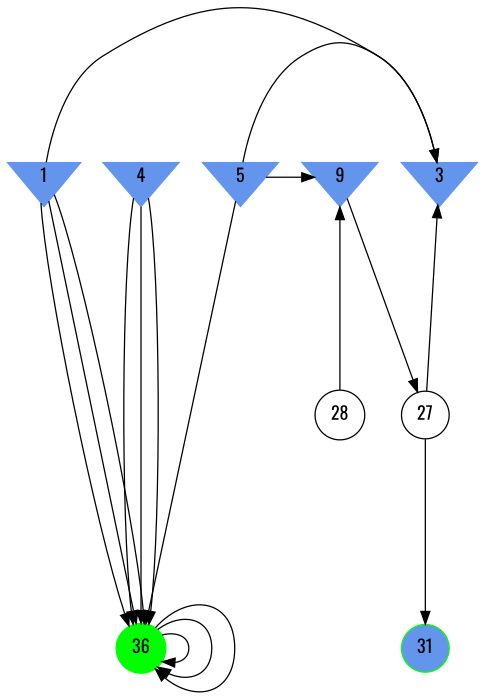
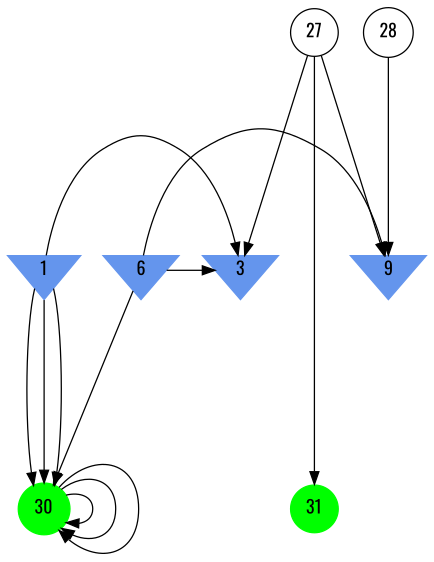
node "4": removed
node "5": label "5" -> "6"
edge "9" -> "27": reversed
node "36": label "36" -> "30"
node "31": fillcolor cornflowerblue -> green
